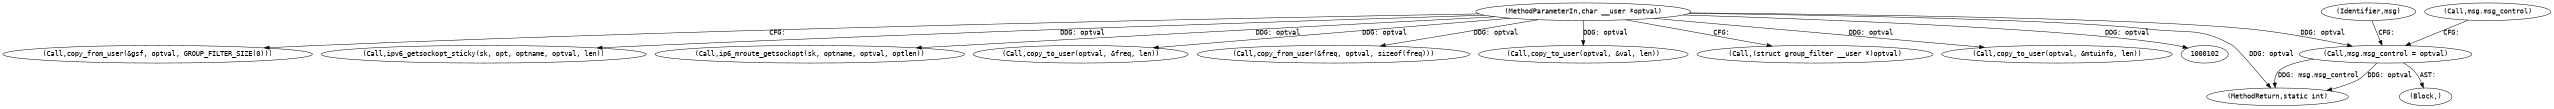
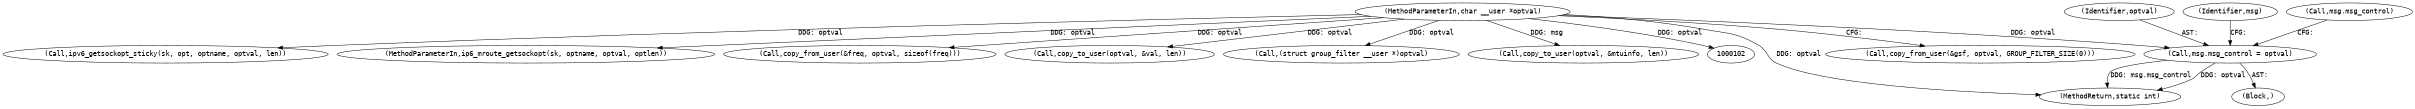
node "(Identifier,optval)": added
edge "(MethodParameterIn,char __user *optval)" -> "(Call,(struct group_filter __user *)optval)": label "CFG: " -> "DDG: optval"
edge "(MethodParameterIn,char __user *optval)" -> "(Call,copy_to_user(optval, &mtuinfo, len))": label "DDG: optval" -> "DDG: msg"
node "(Call,ip6_mroute_getsockopt(sk, optname, optval, optlen))": label "(Call,ip6_mroute_getsockopt(sk, optname, optval, optlen))" -> "(MethodParameterIn,ip6_mroute_getsockopt(sk, optname, optval, optlen))"
node "(Call,copy_to_user(optval, &freq, len))": removed
